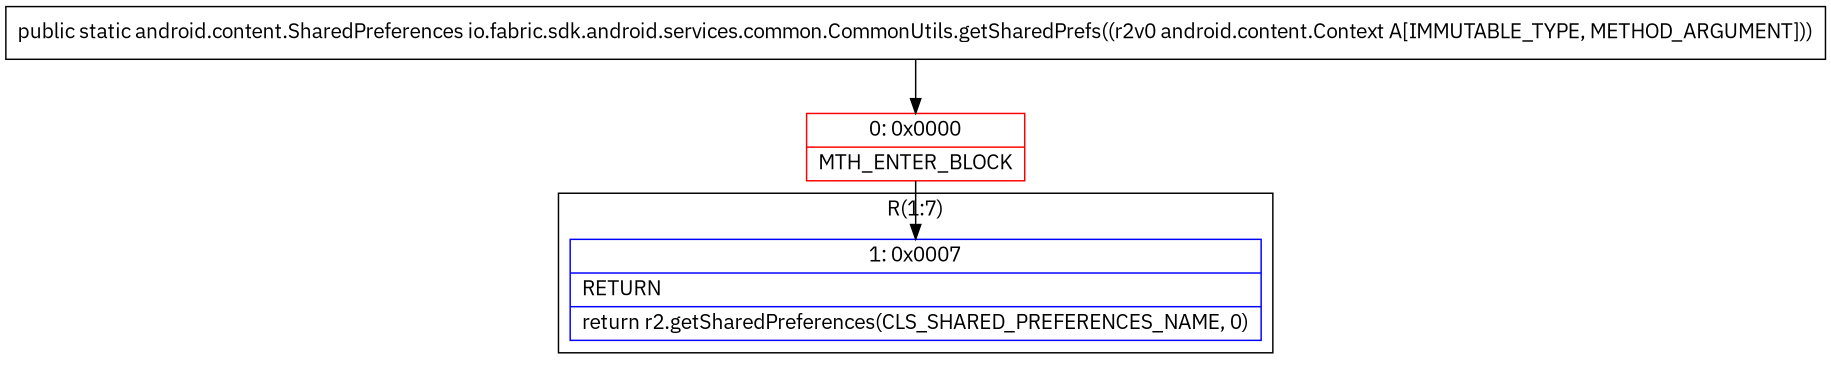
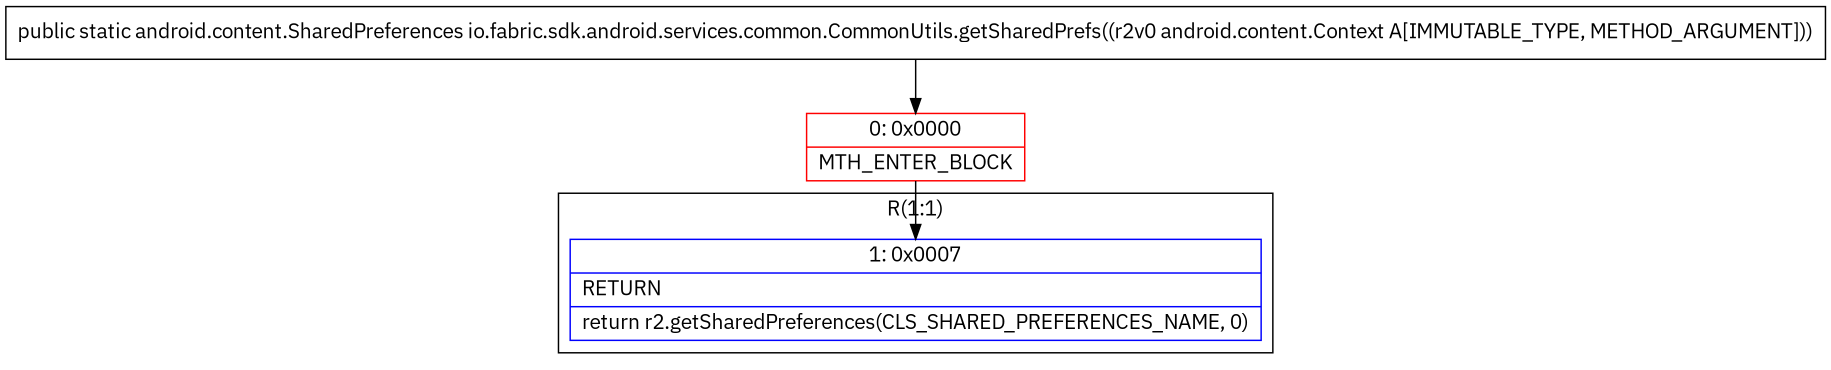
cluster "R(1:7)": label "R(1:7)" -> "R(1:1)"
